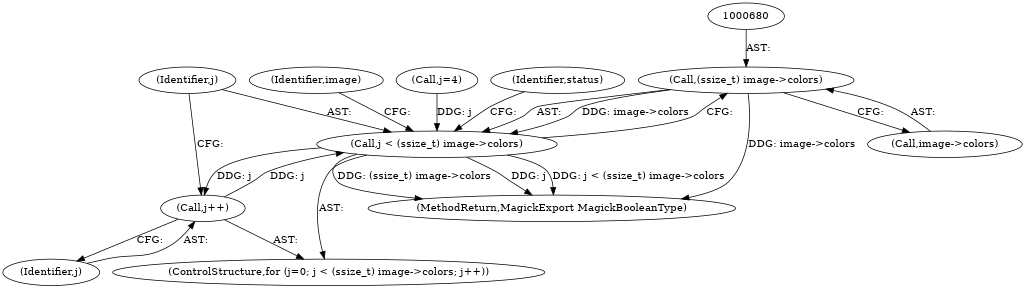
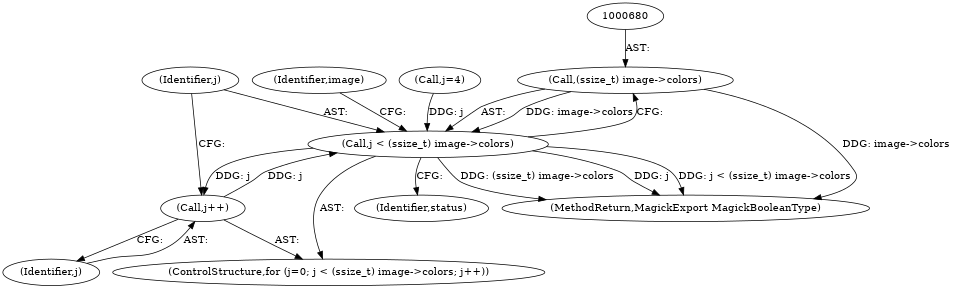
edge "(Identifier,status)" -> "(Call,j < (ssize_t) image->colors)": reversed
node "(Call,image->colors)": removed
